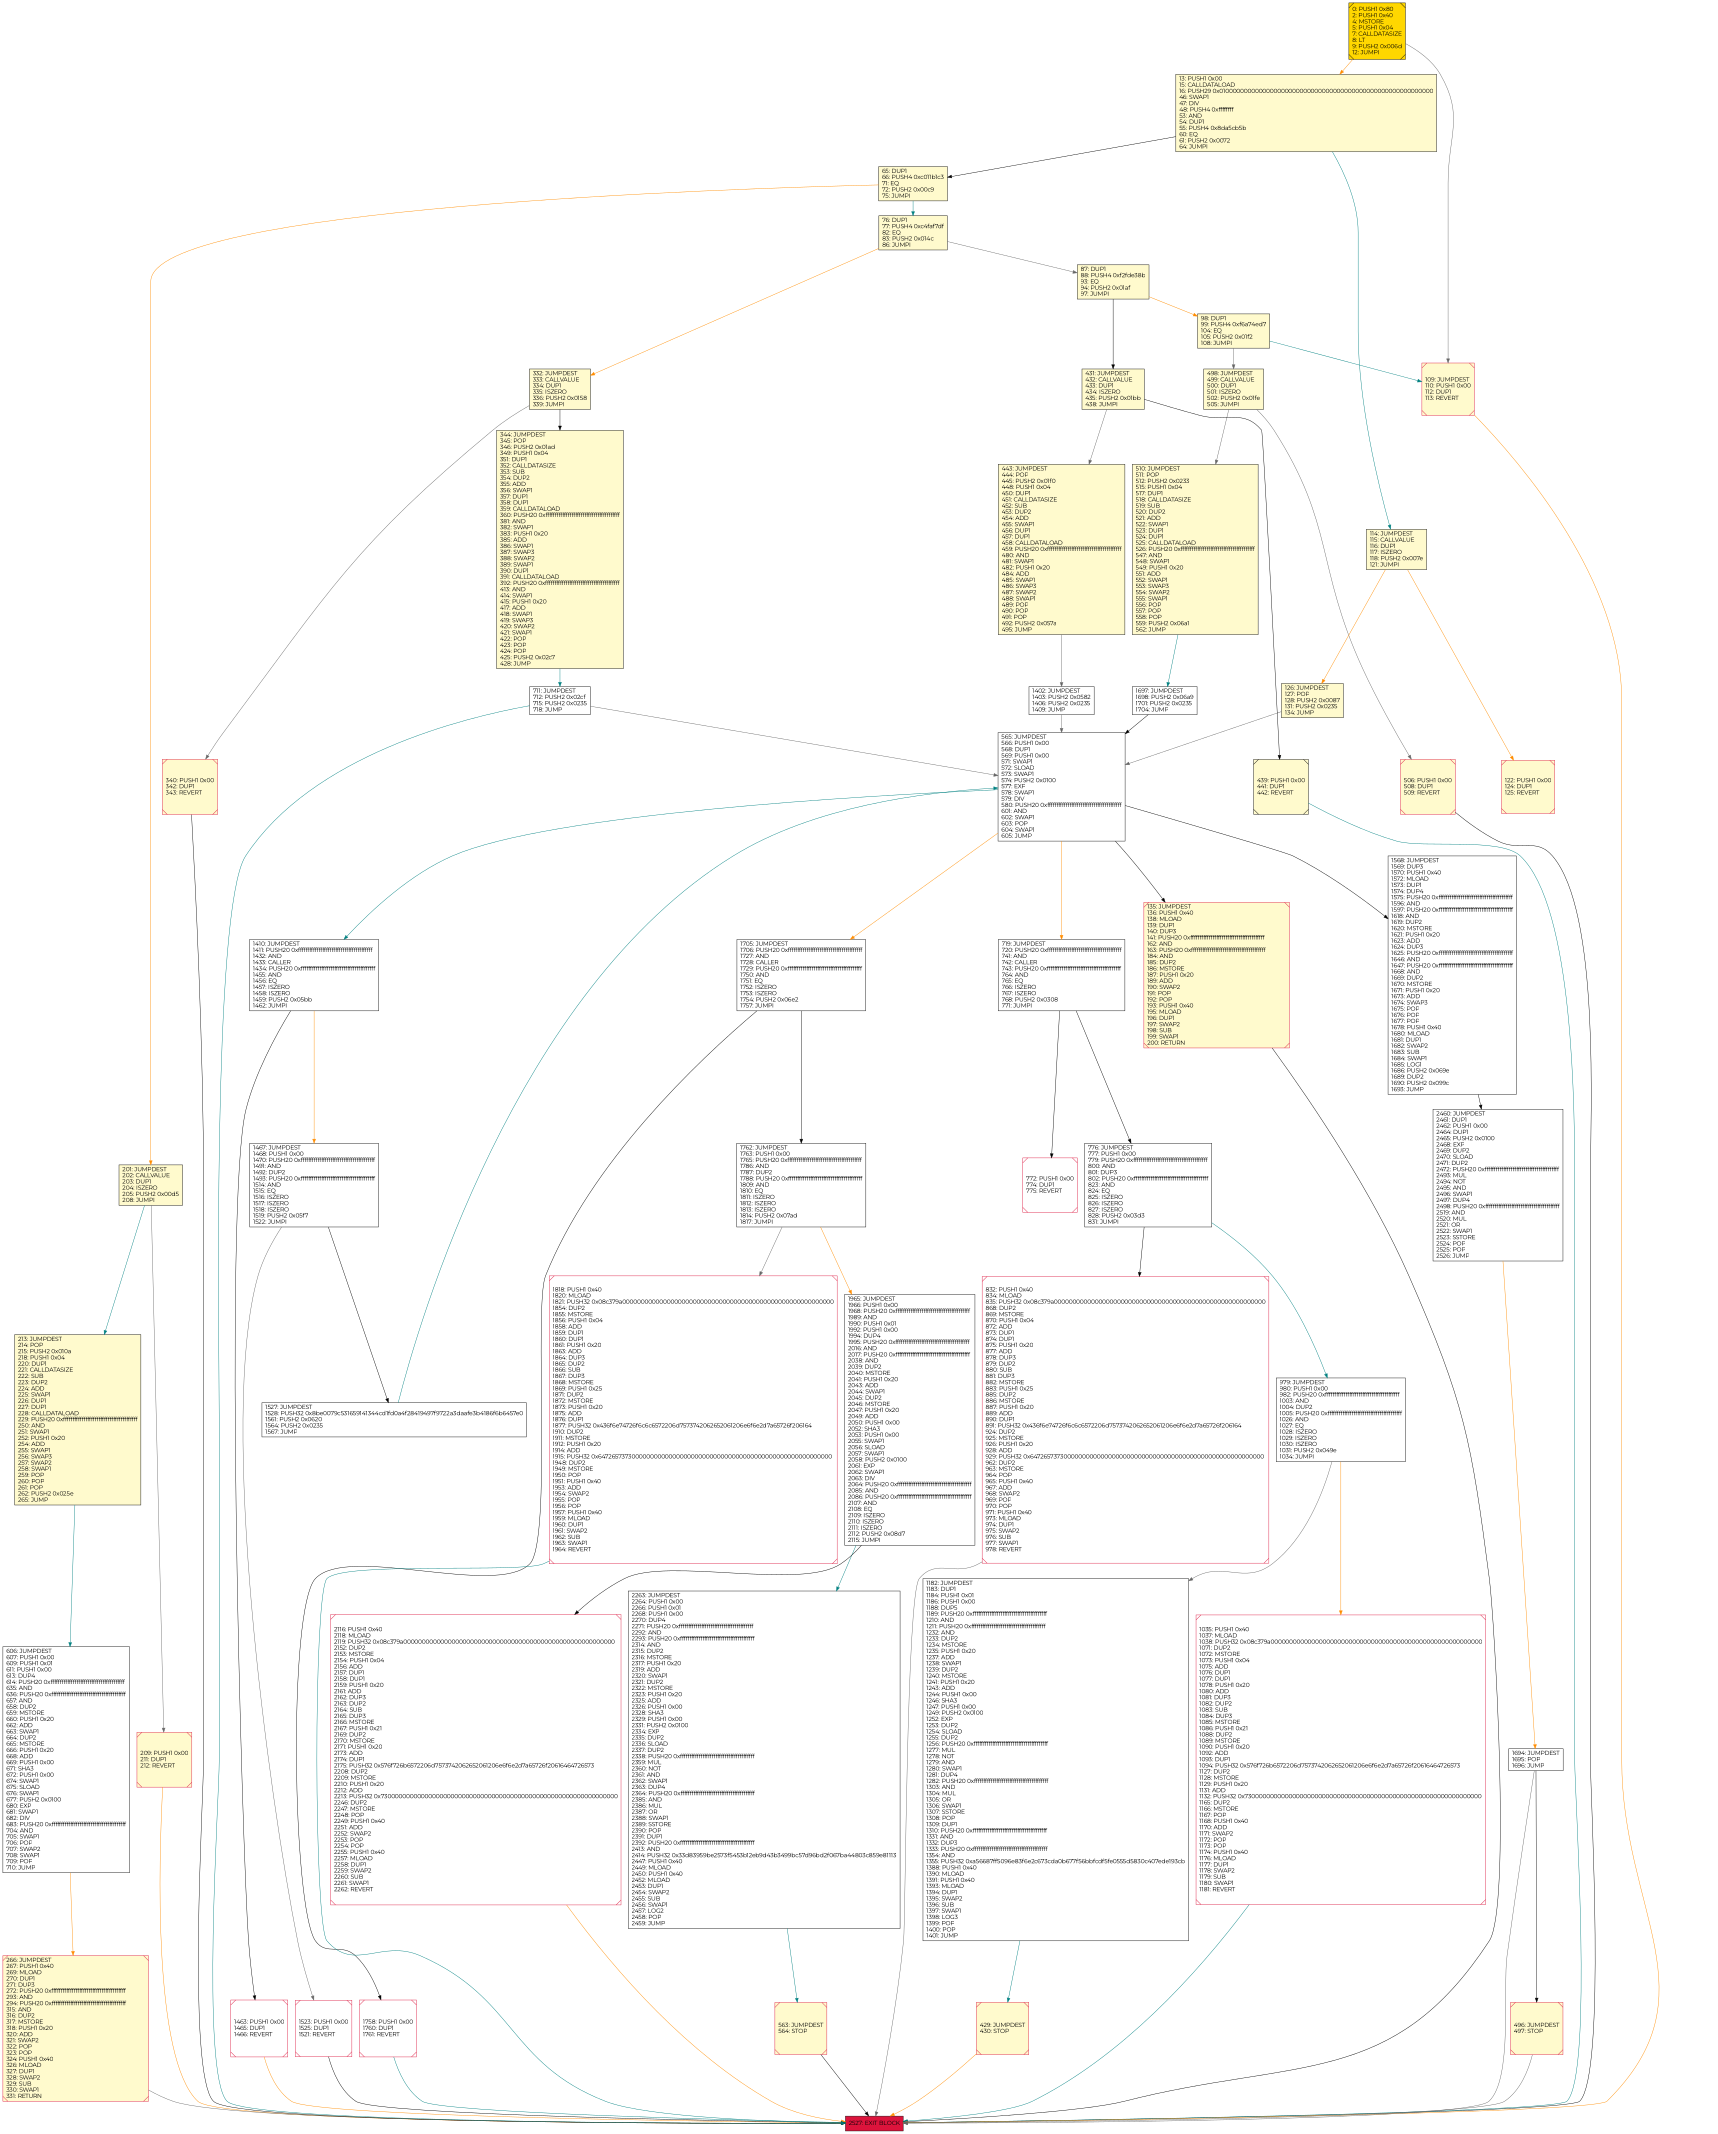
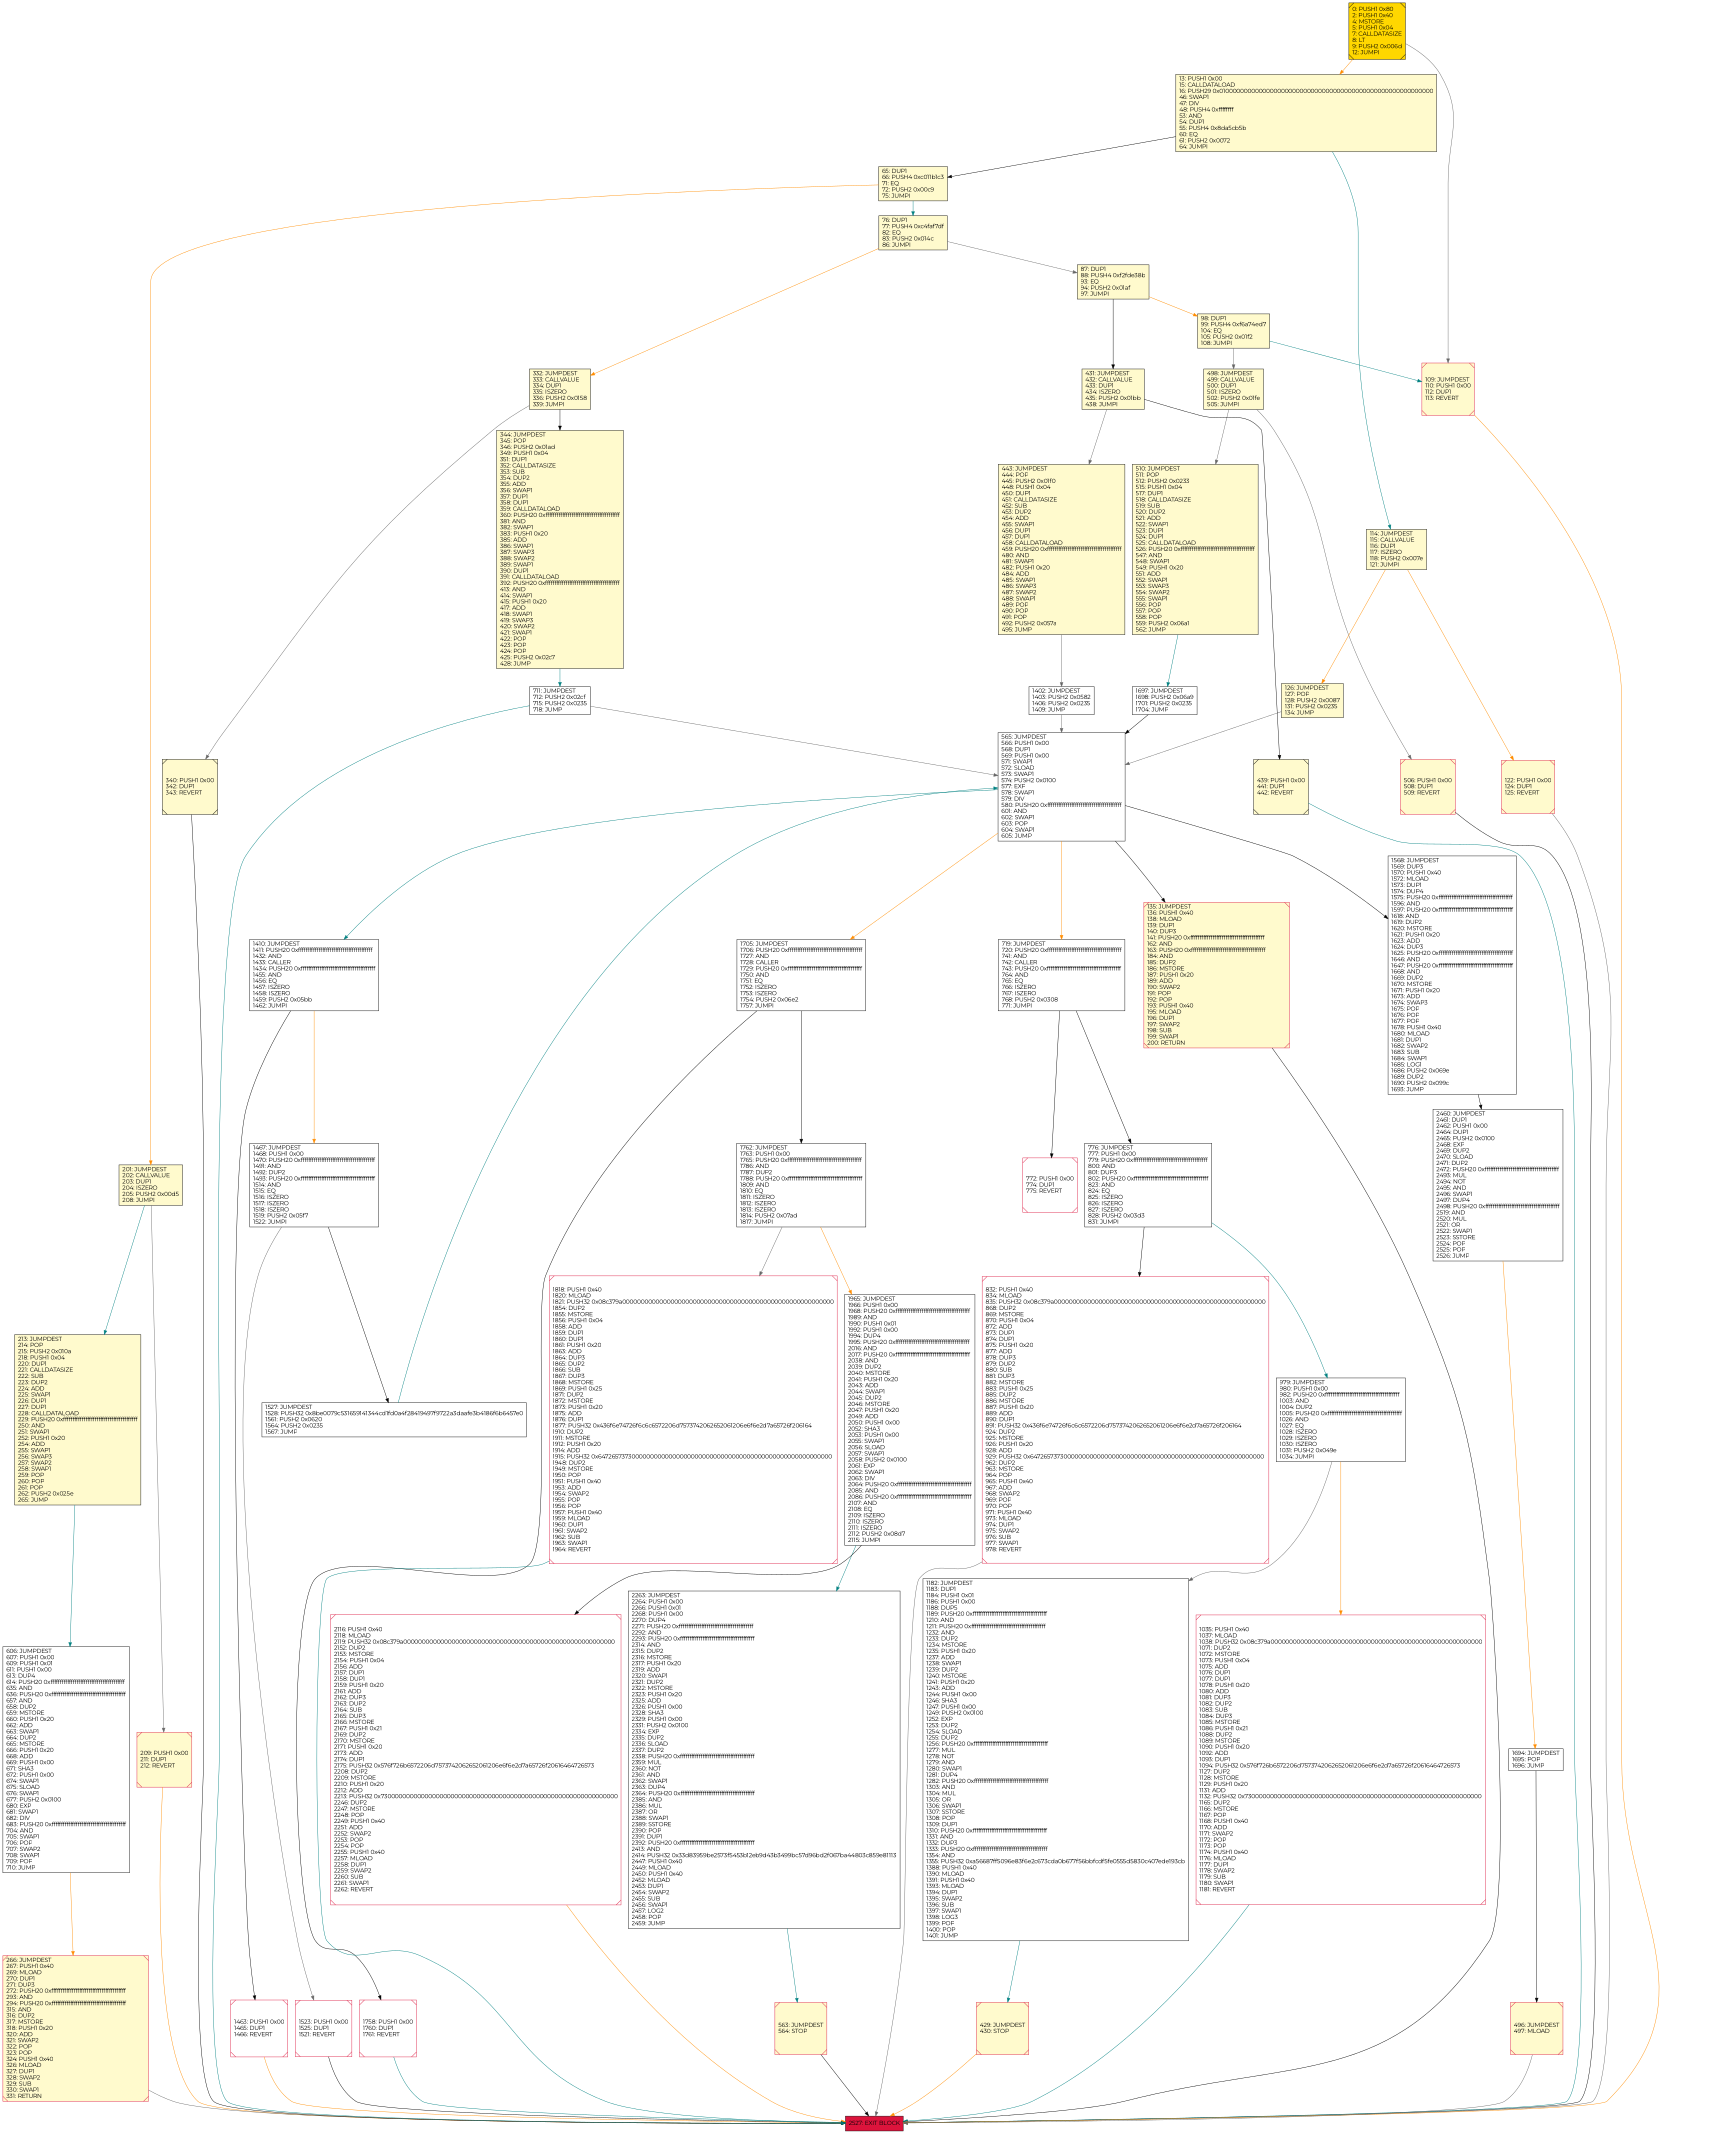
node "340: PUSH1 0x00 342: DUP1 343: REVERT": color crimson -> black
node "496: JUMPDEST 497: STOP": label "496: JUMPDEST 497: STOP" -> "496: JUMPDEST 497: MLOAD"
edge "1694: JUMPDEST 1695: POP 1696: JUMP" -> "2527: EXIT BLOCK": now "122: PUSH1 0x00 124: DUP1 125: REVERT" -> "2527: EXIT BLOCK"
